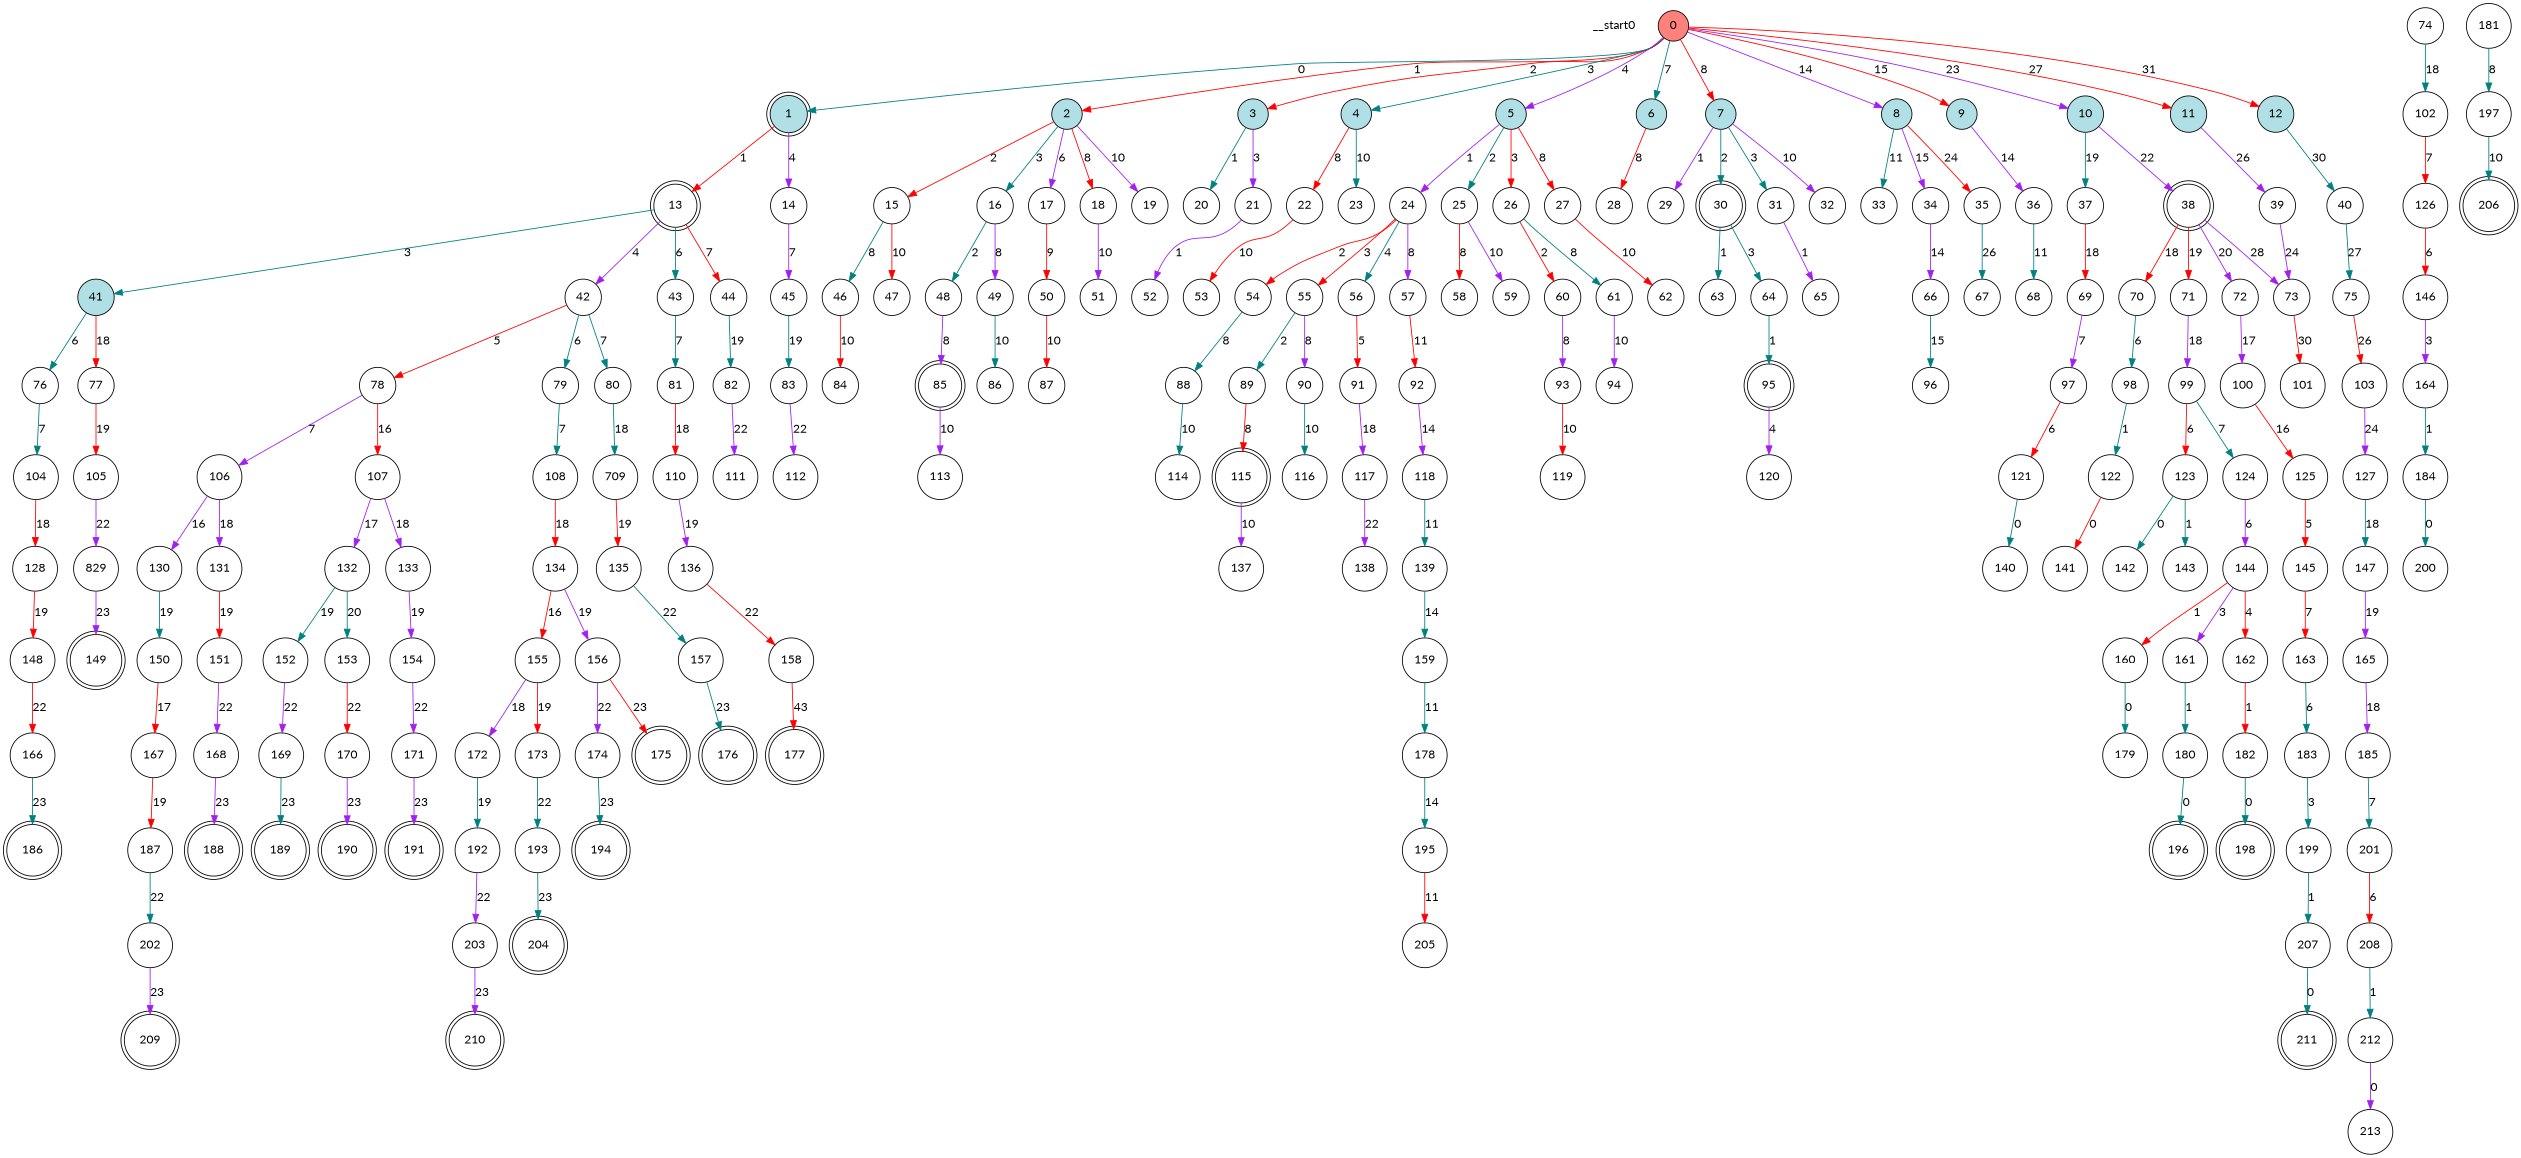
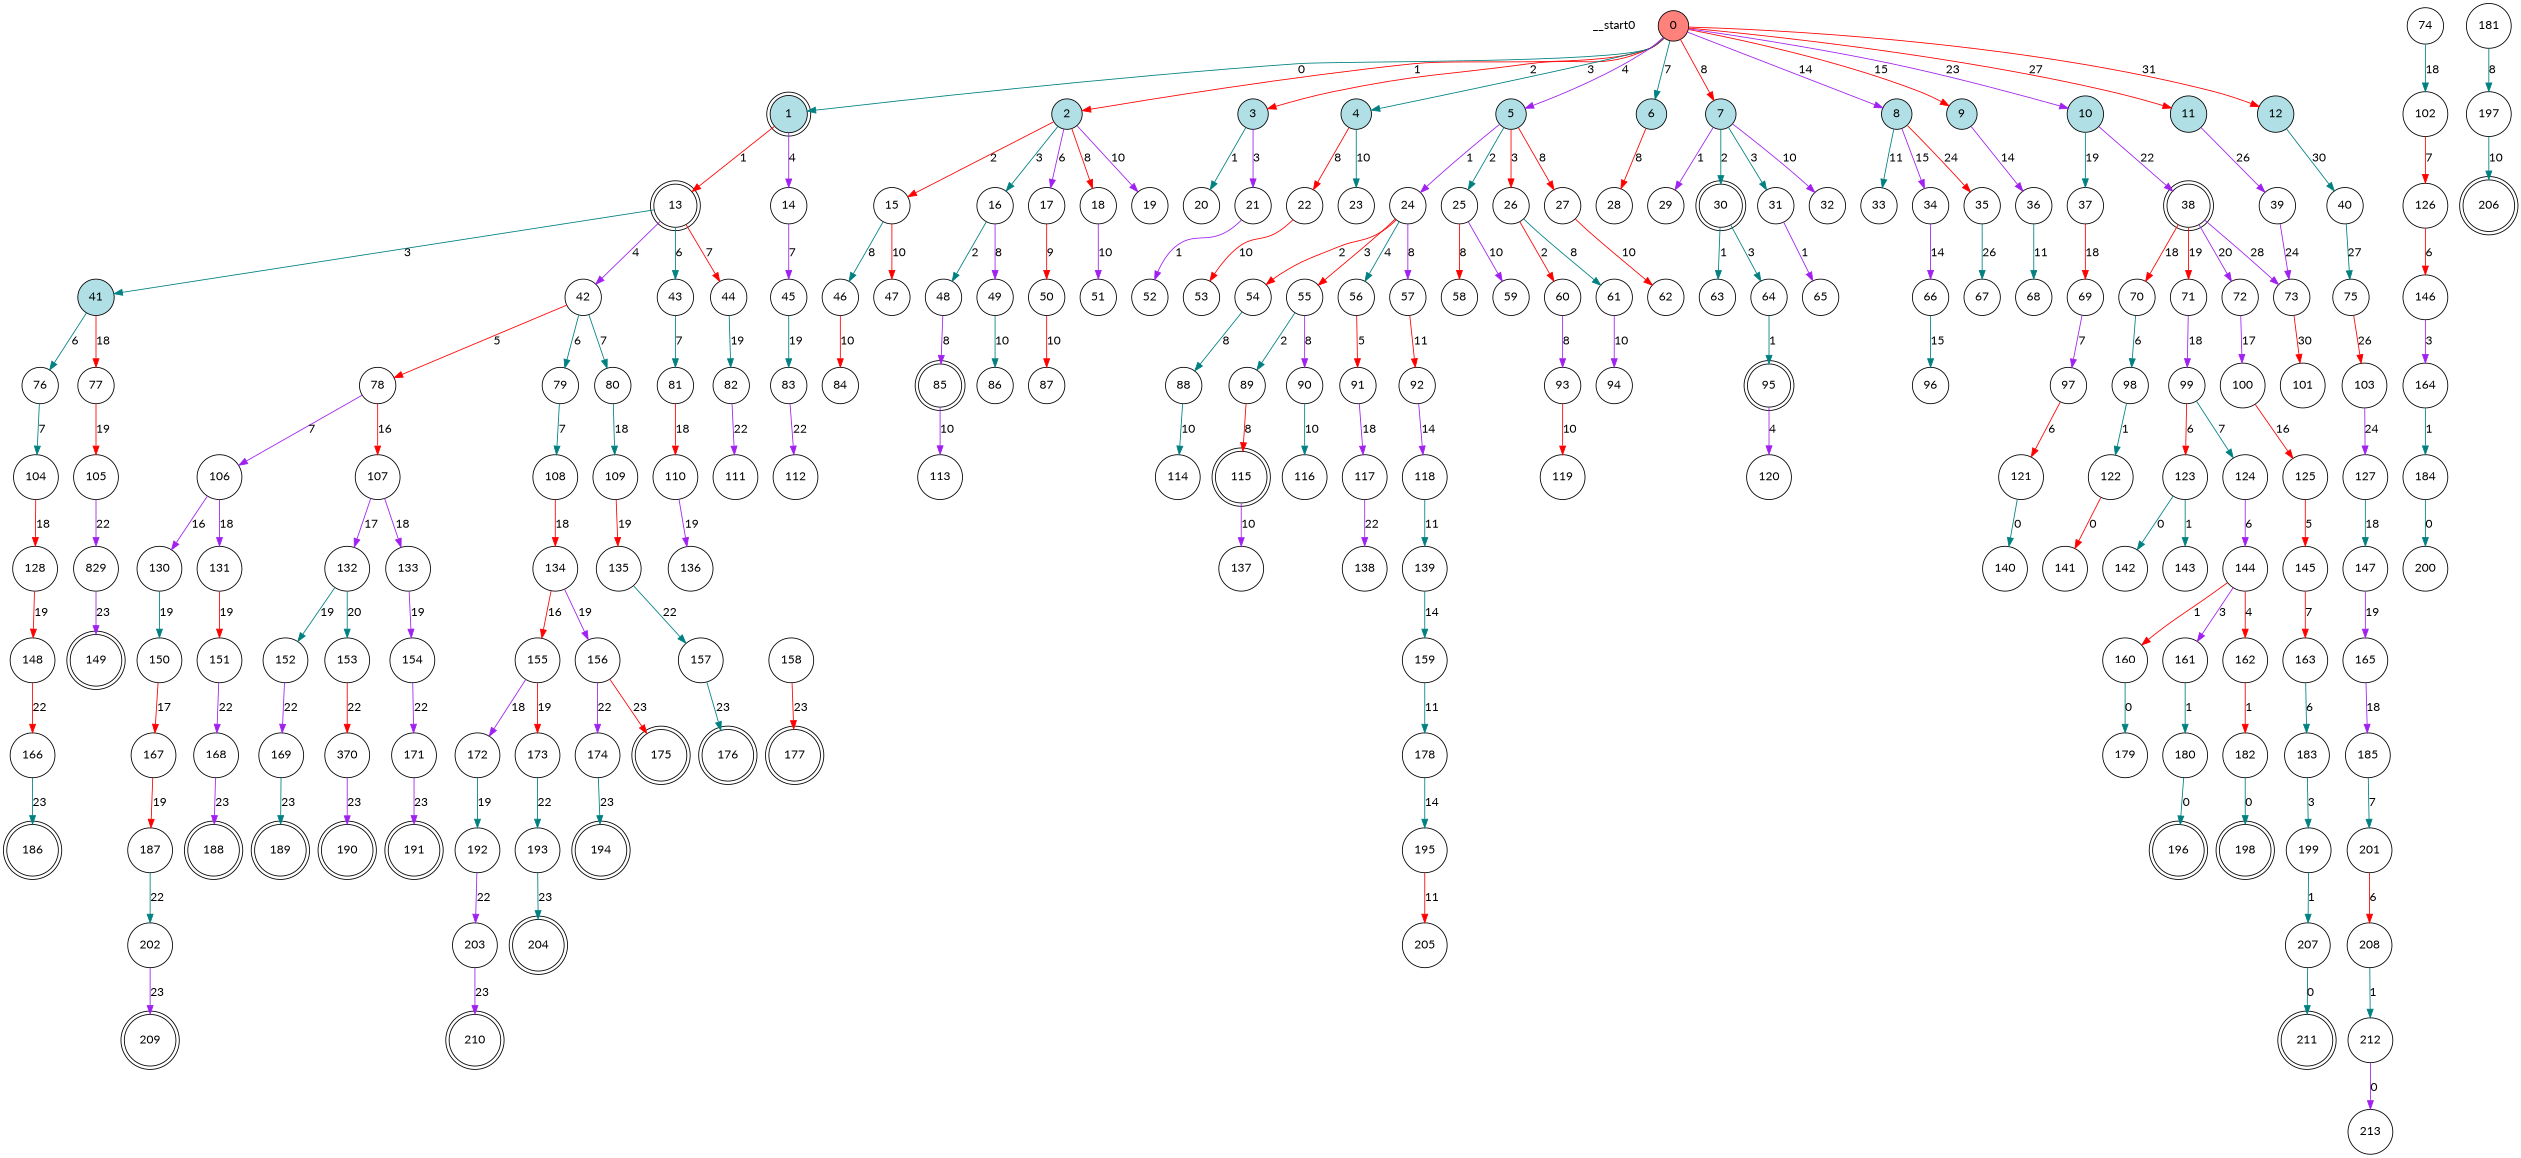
node "709": label "709" -> "109"
edge "136" -> "158": removed, label "22"
edge "158" -> "177": label "43" -> "23"
node "170": label "170" -> "370"
